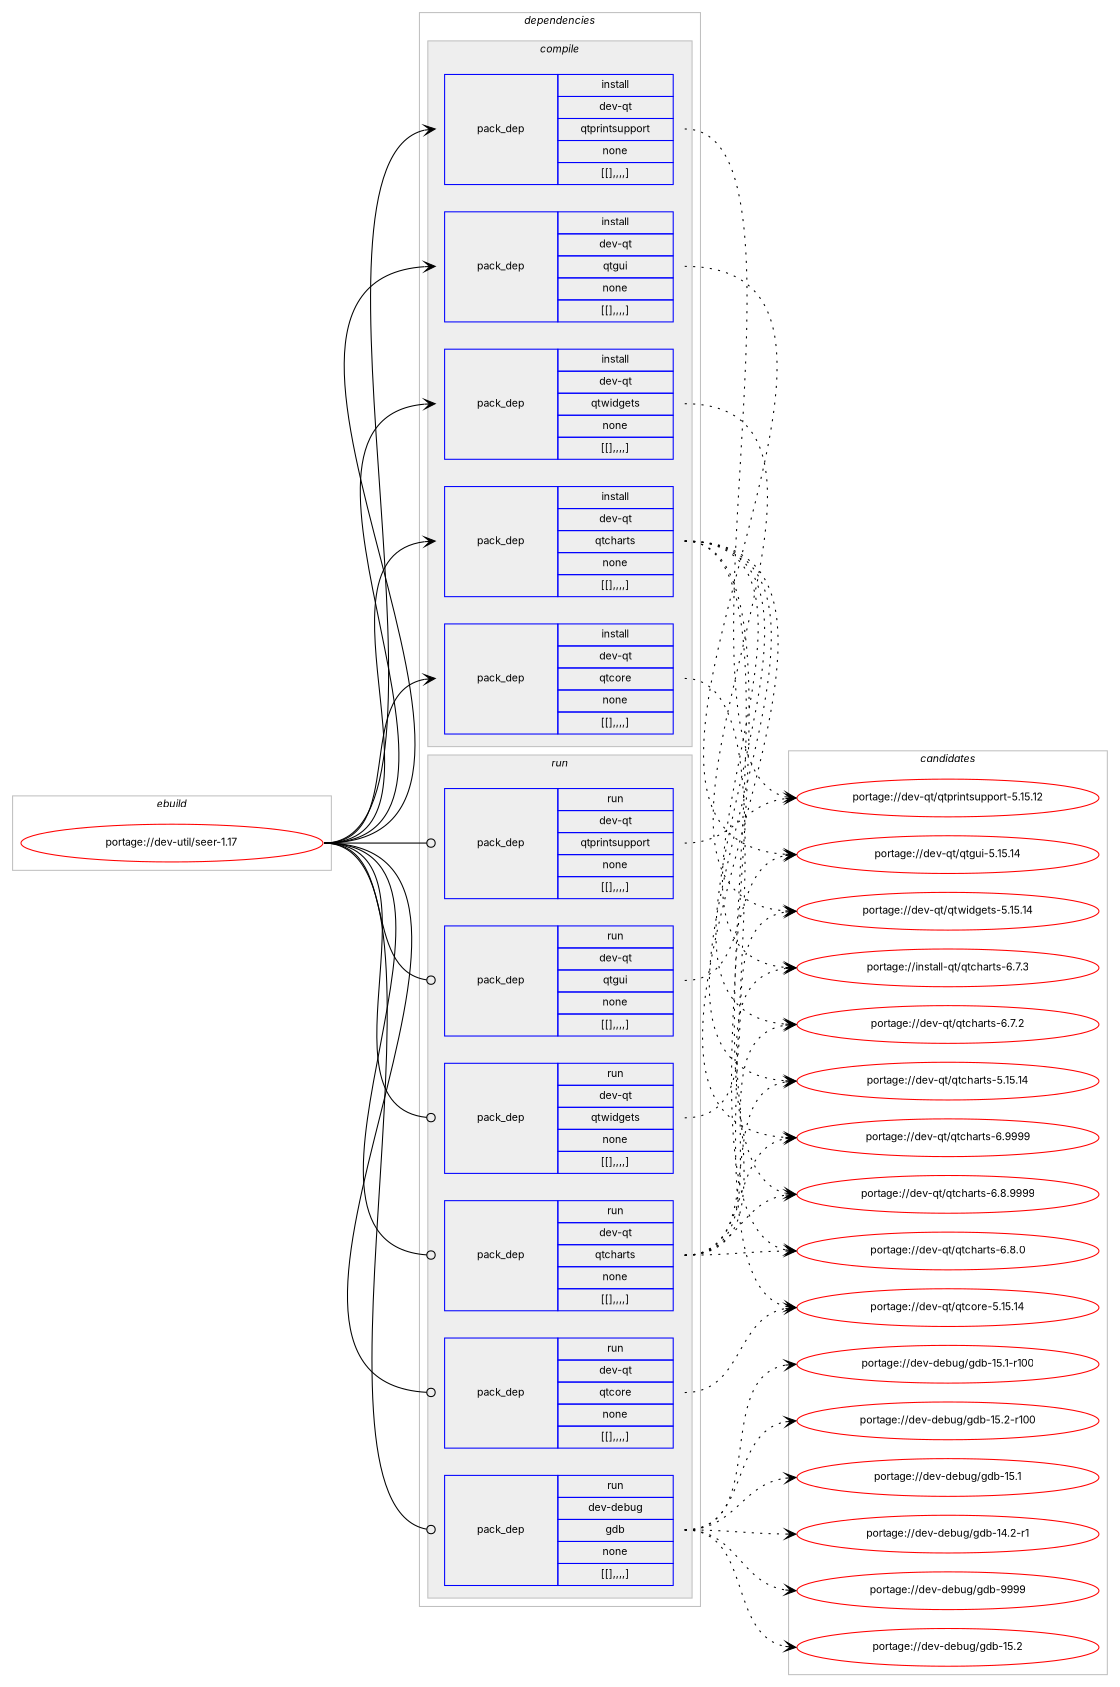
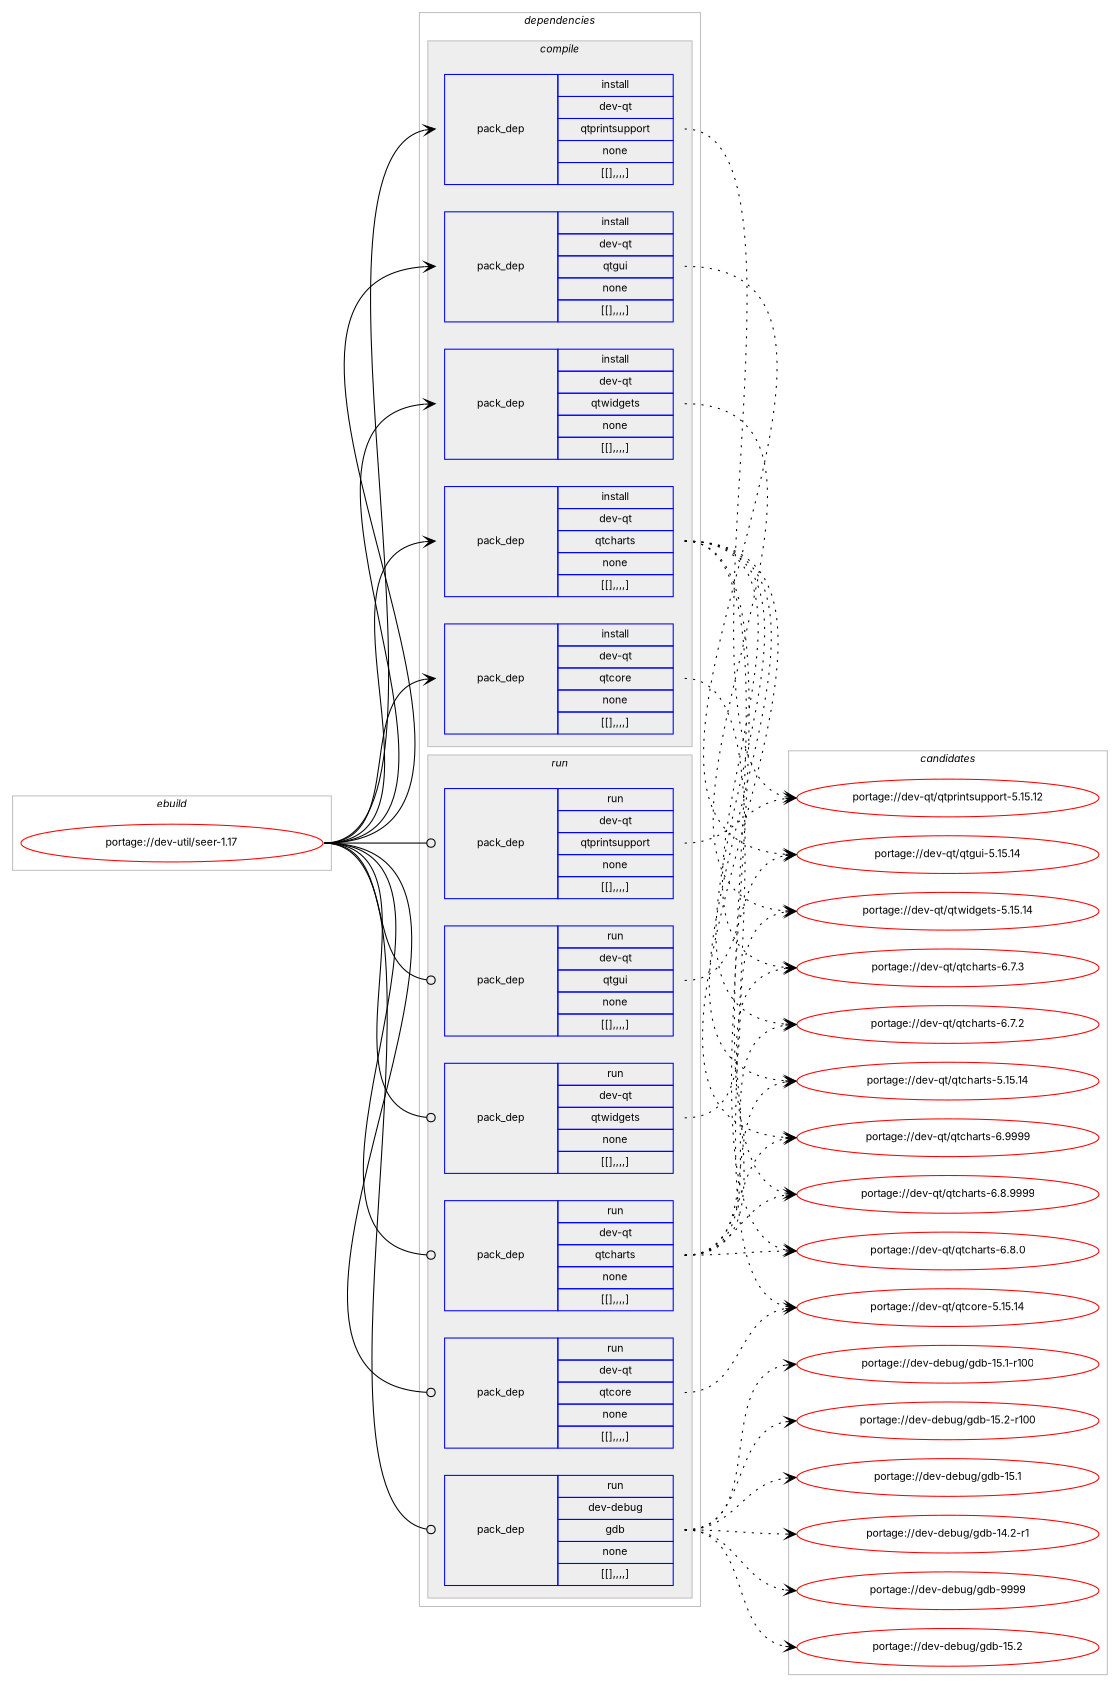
node "portage://install-qt/qtcharts-6.7.3": label "portage://install-qt/qtcharts-6.7.3" -> "portage://dev-qt/qtcharts-6.7.3"
